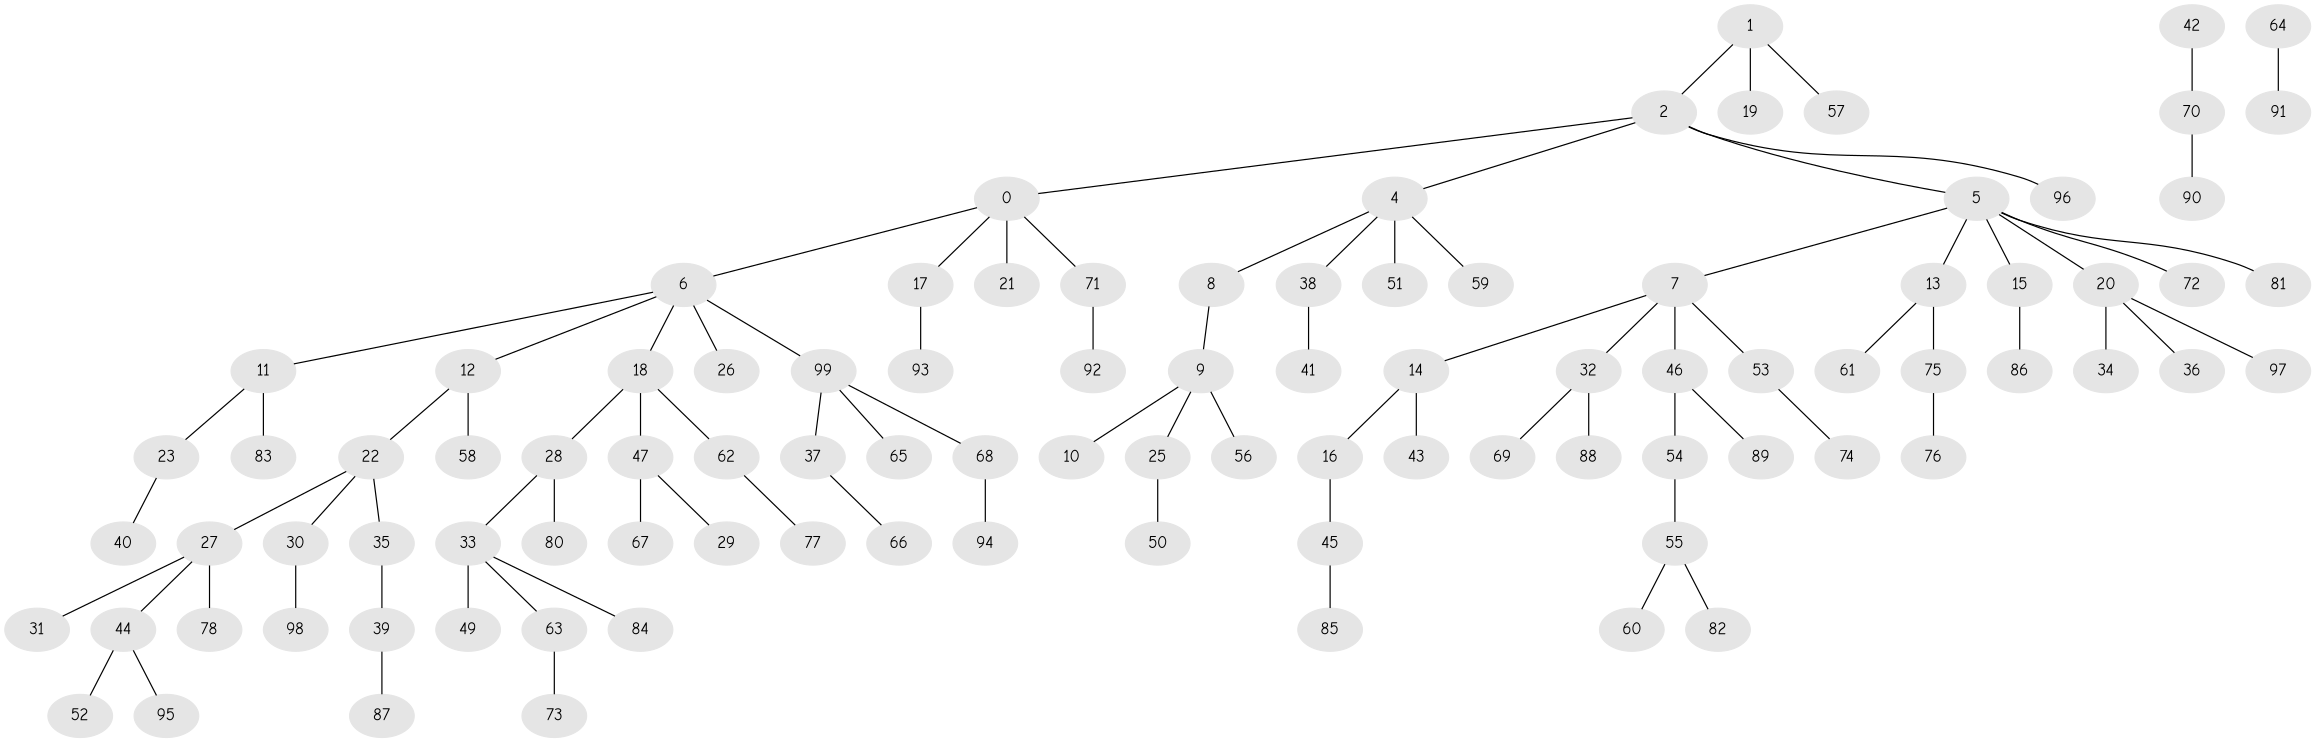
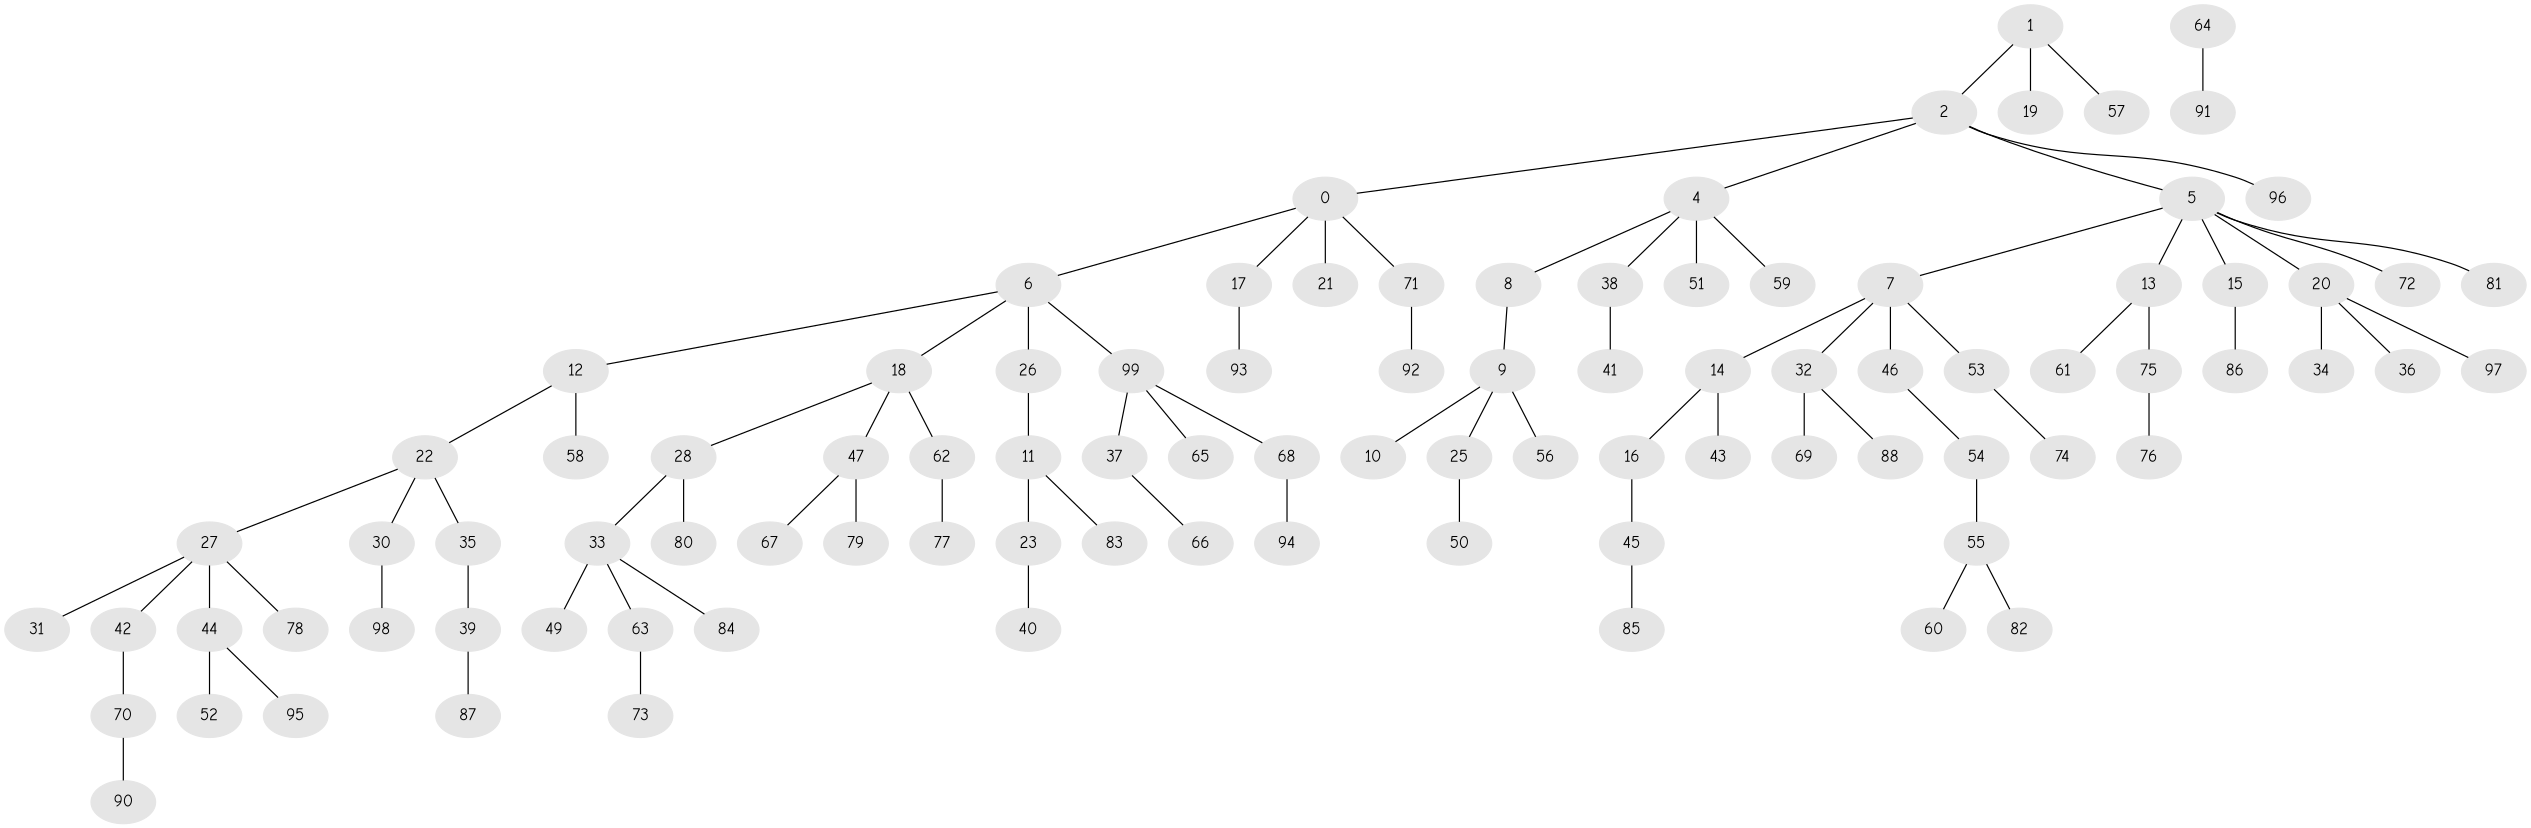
edge "6" -- "11": now "26" -- "11"
node "89": removed
node "29": label "29" -> "79"
edge "27" -- "42": added
